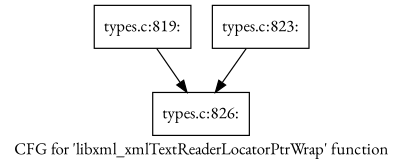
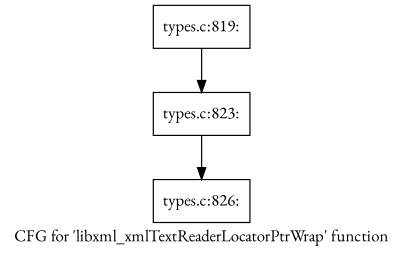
edge "types.c:819:" -> "types.c:826:": now "types.c:819:" -> "types.c:823:"
